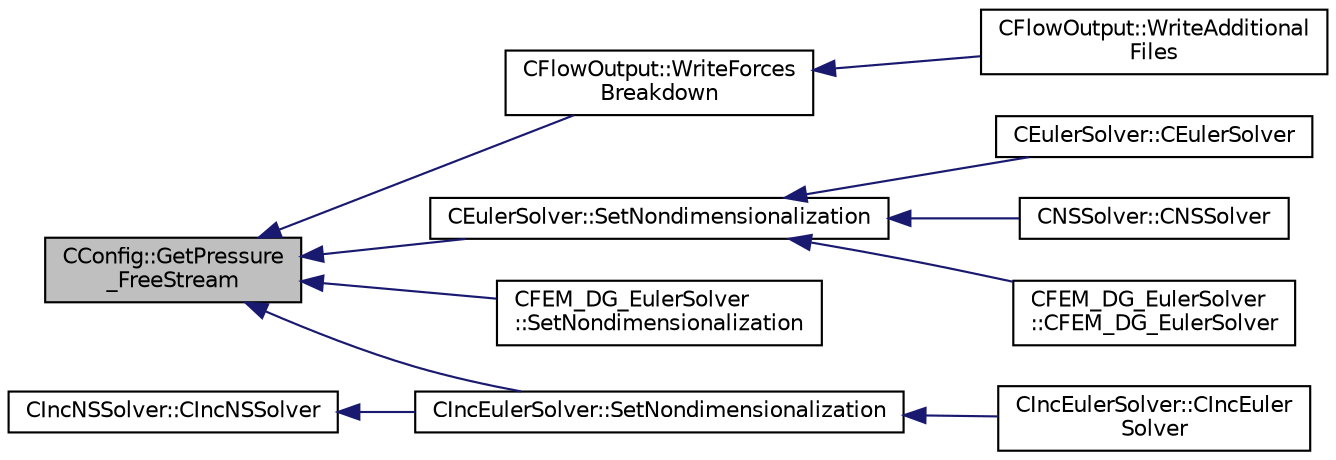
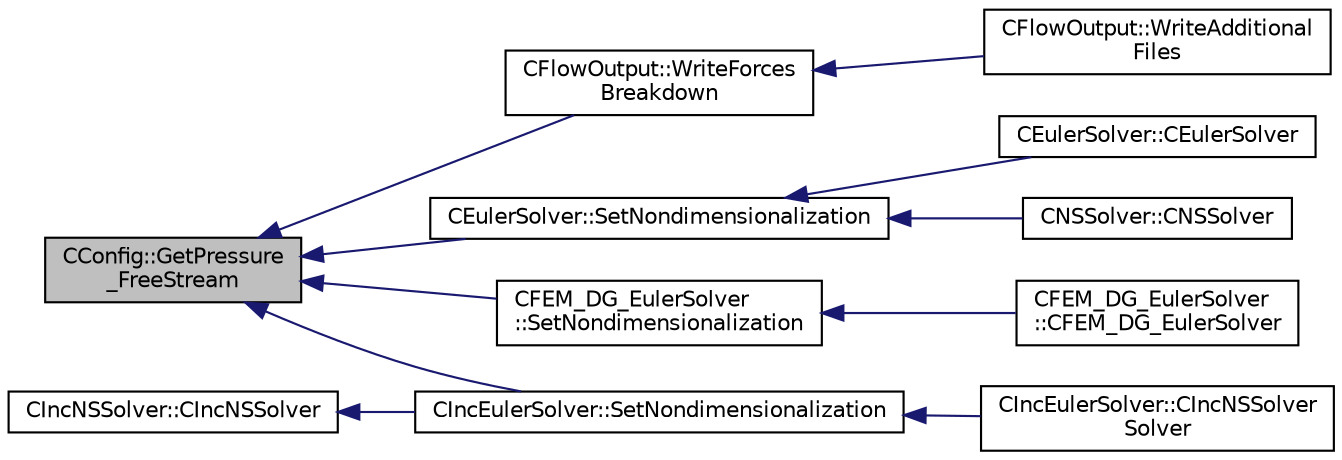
edge "CFEM_DG_EulerSolver ::CFEM_DG_EulerSolver" -> "CEulerSolver::SetNondimensionalization": now "CFEM_DG_EulerSolver ::CFEM_DG_EulerSolver" -> "CFEM_DG_EulerSolver ::SetNondimensionalization"
node "CIncEulerSolver::CIncEuler Solver": label "CIncEulerSolver::CIncEuler Solver" -> "CIncEulerSolver::CIncNSSolver Solver"
